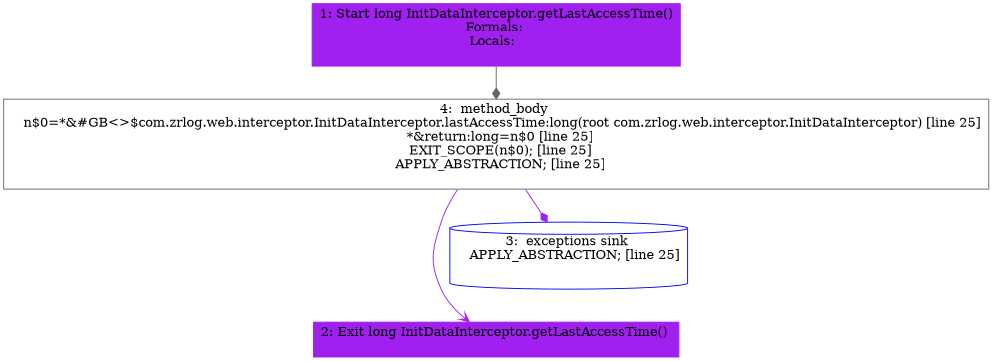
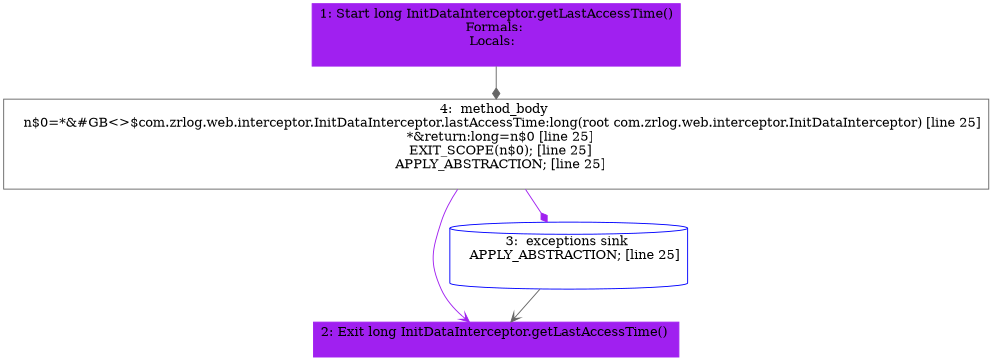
edge "3:  exceptions sink APPLY_ABSTRACTION; [line 25]" -> "2: Exit long InitDataInterceptor.getLastAccessTime()": added
